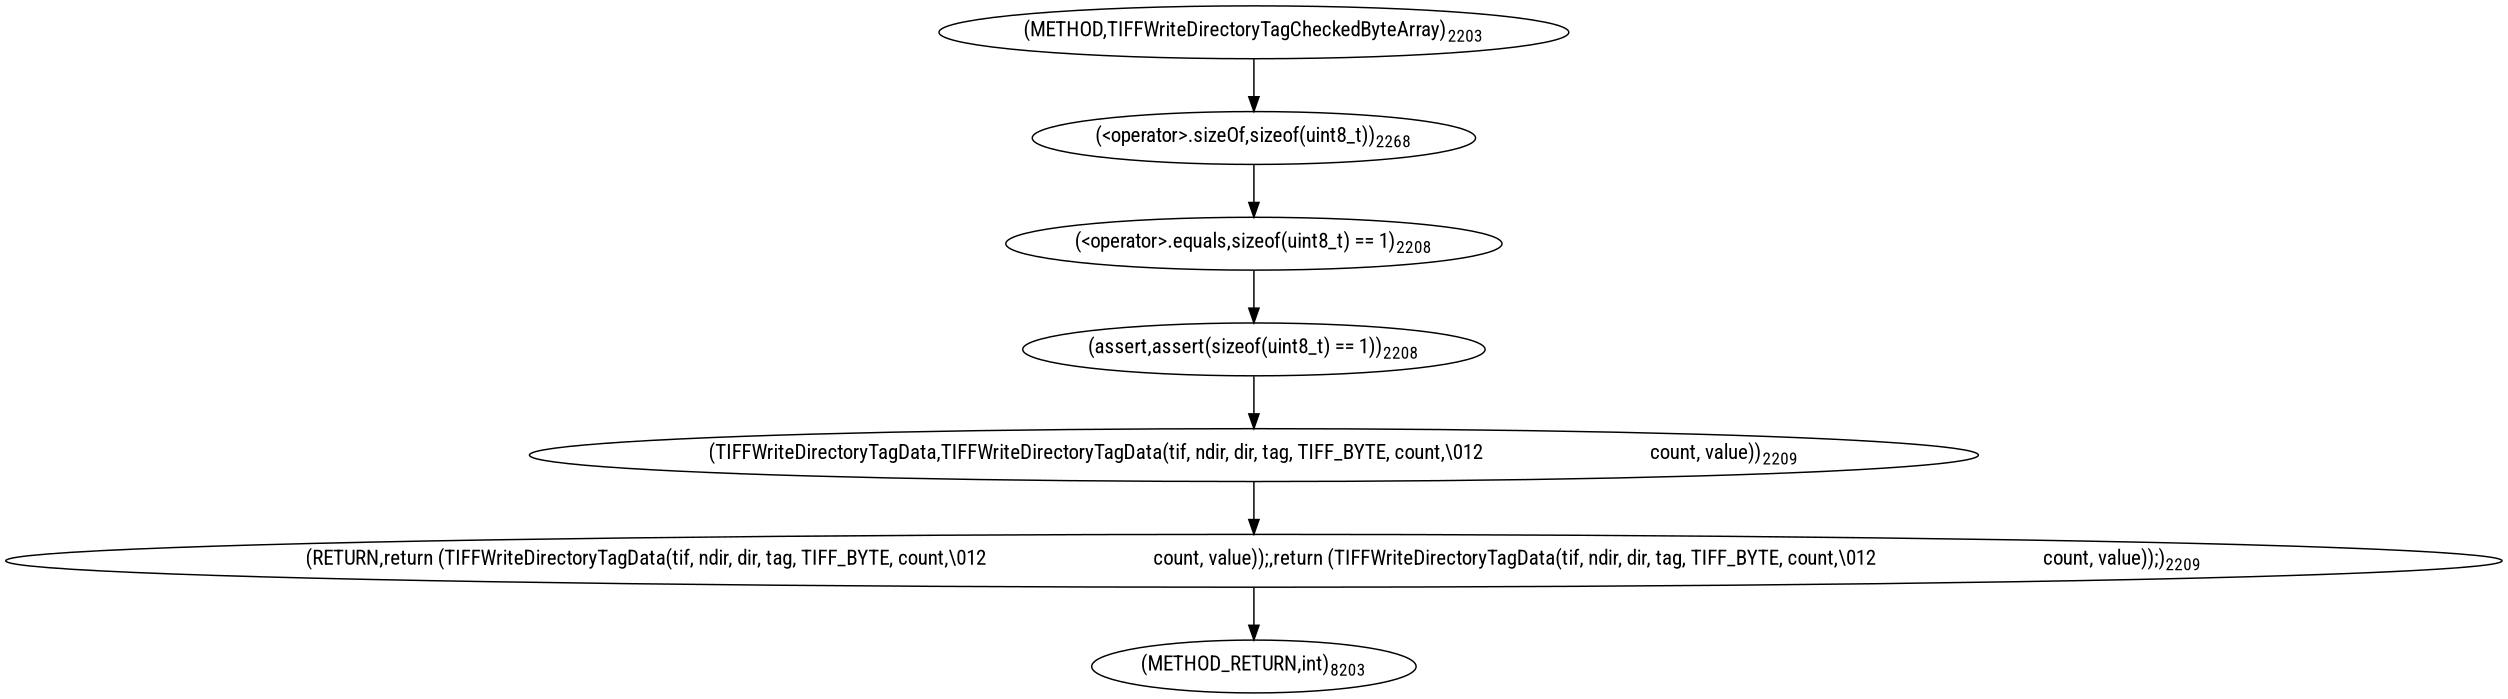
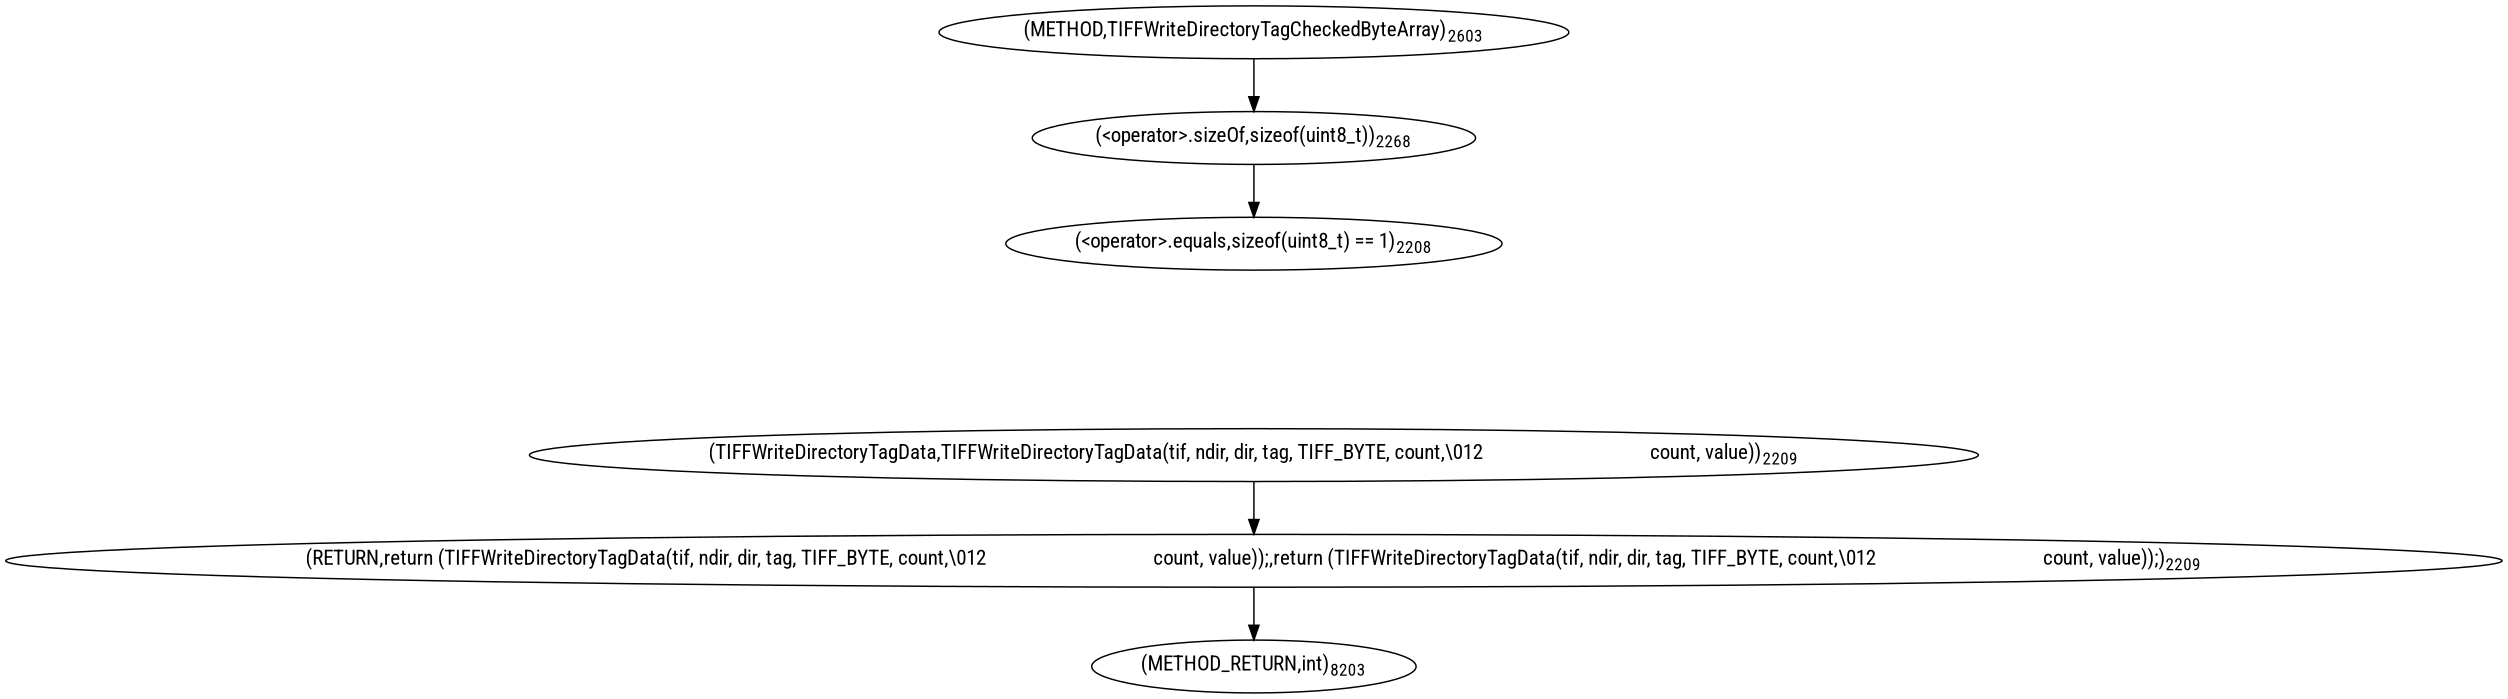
node "(METHOD,TIFFWriteDirectoryTagCheckedByteArray)": text "2203" -> "2603"
node "(assert,assert(sizeof(uint8_t) == 1))": removed
